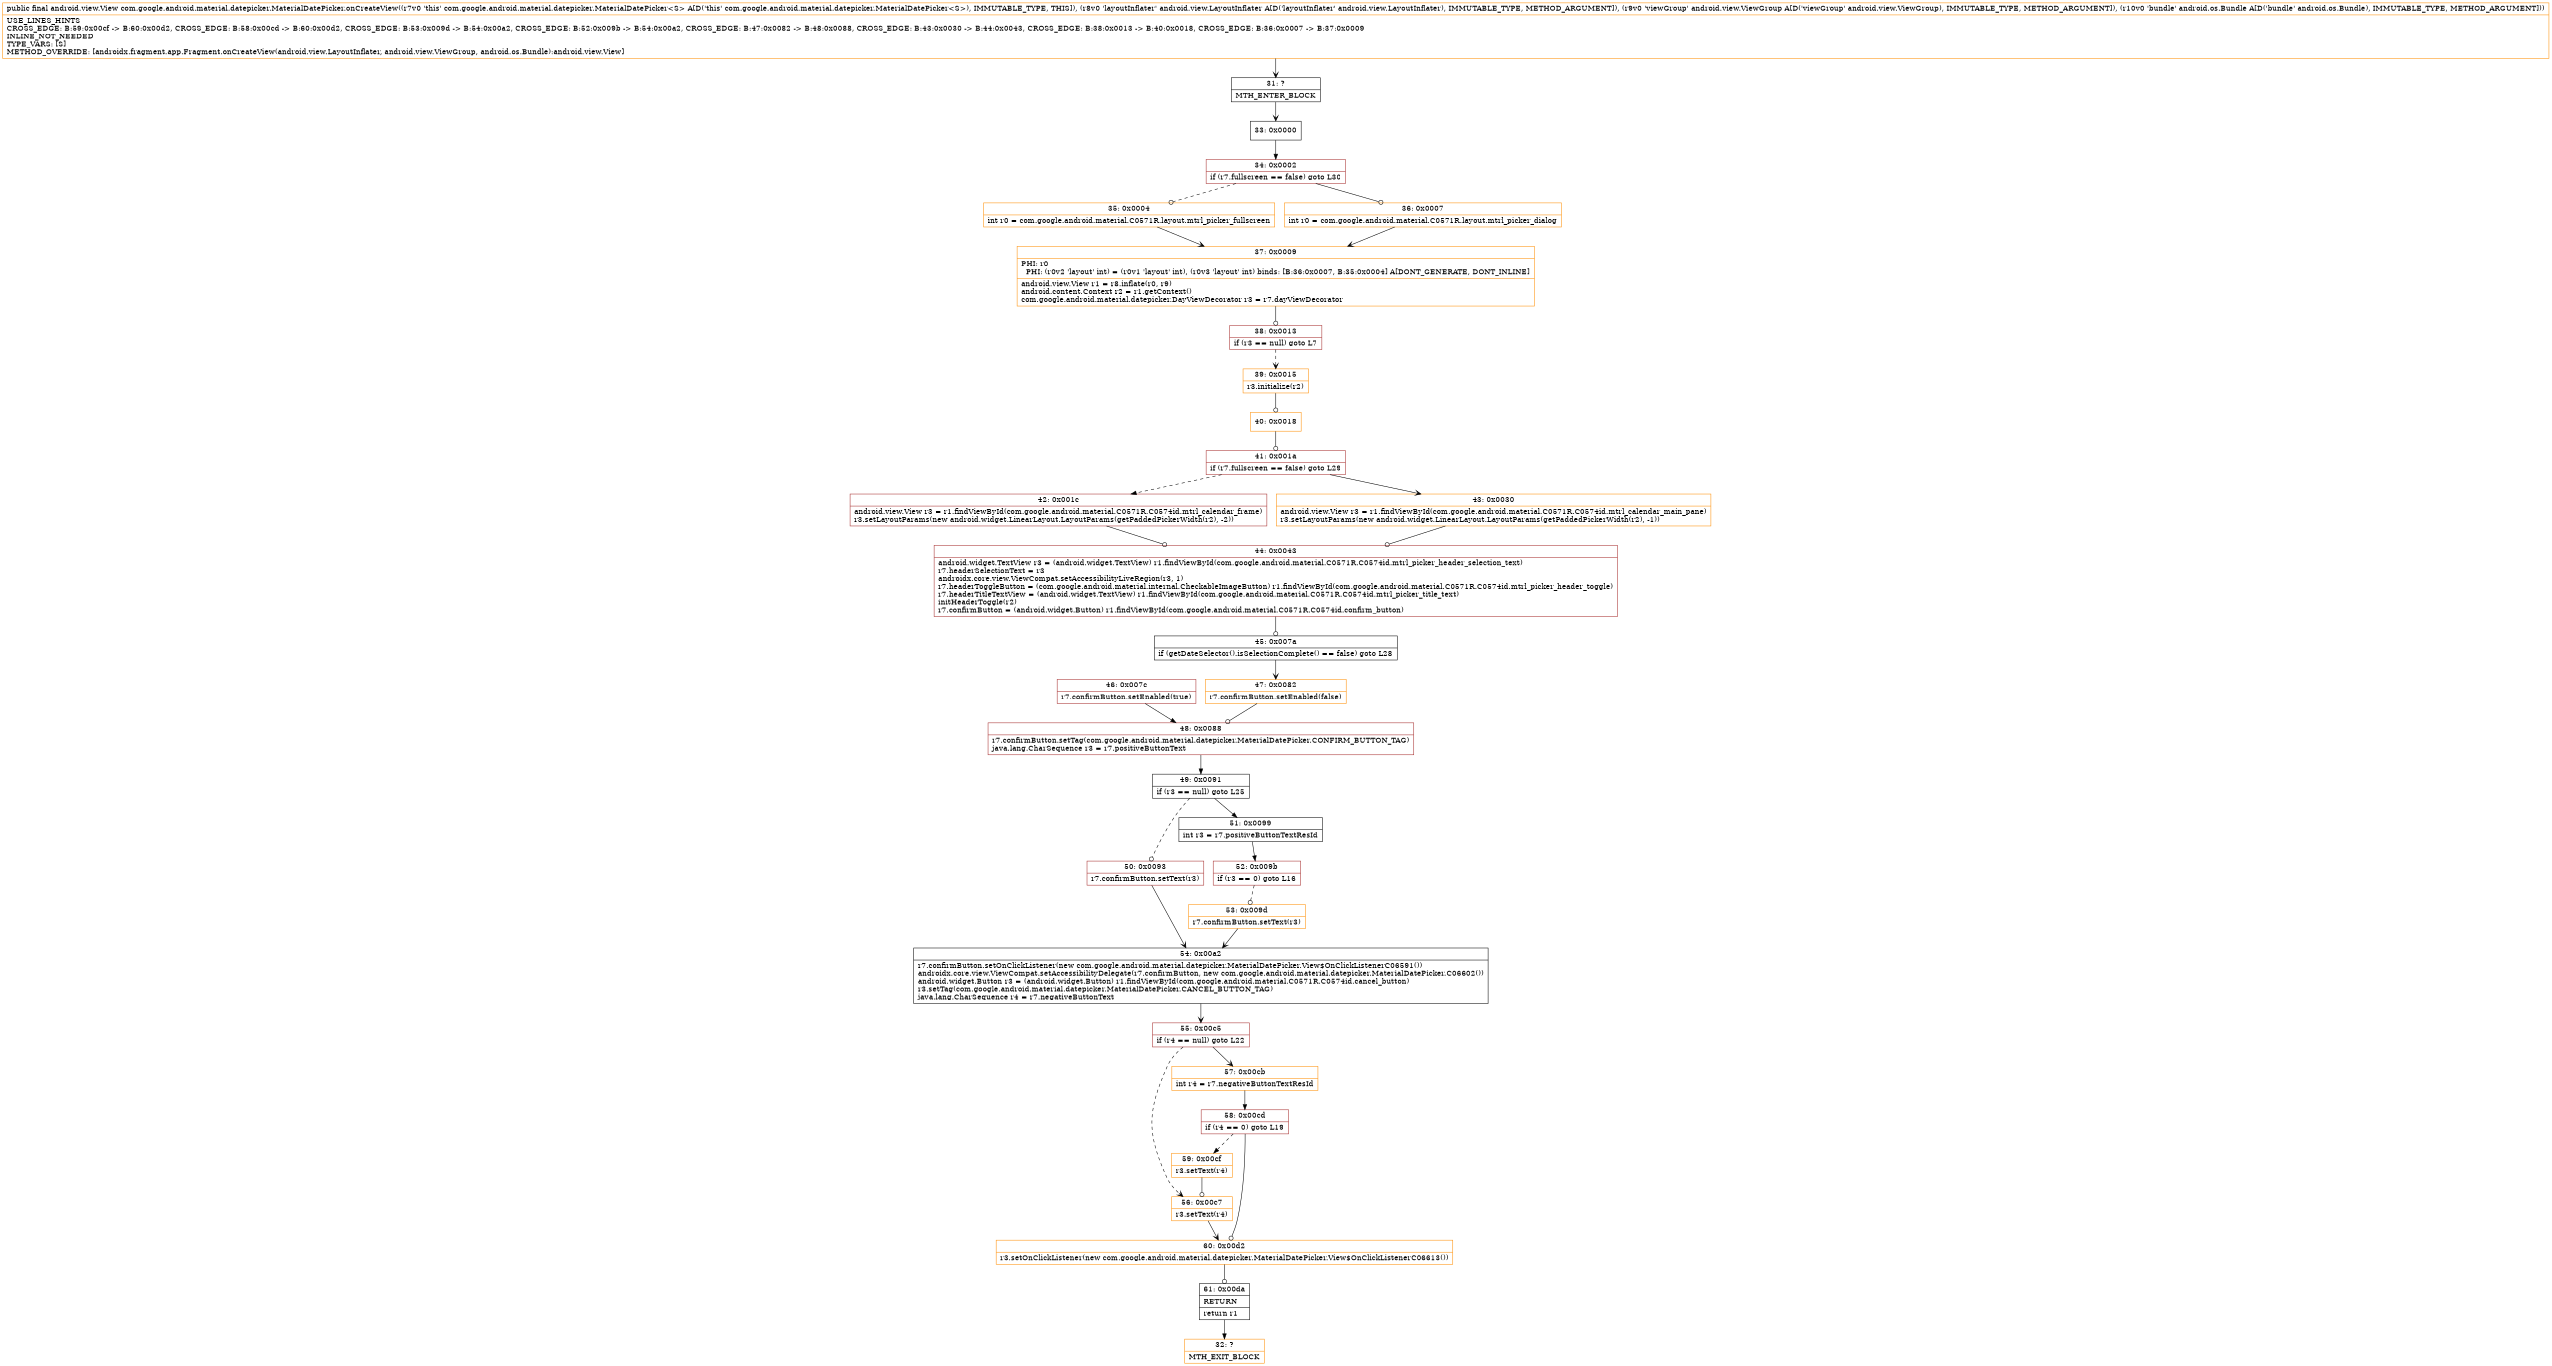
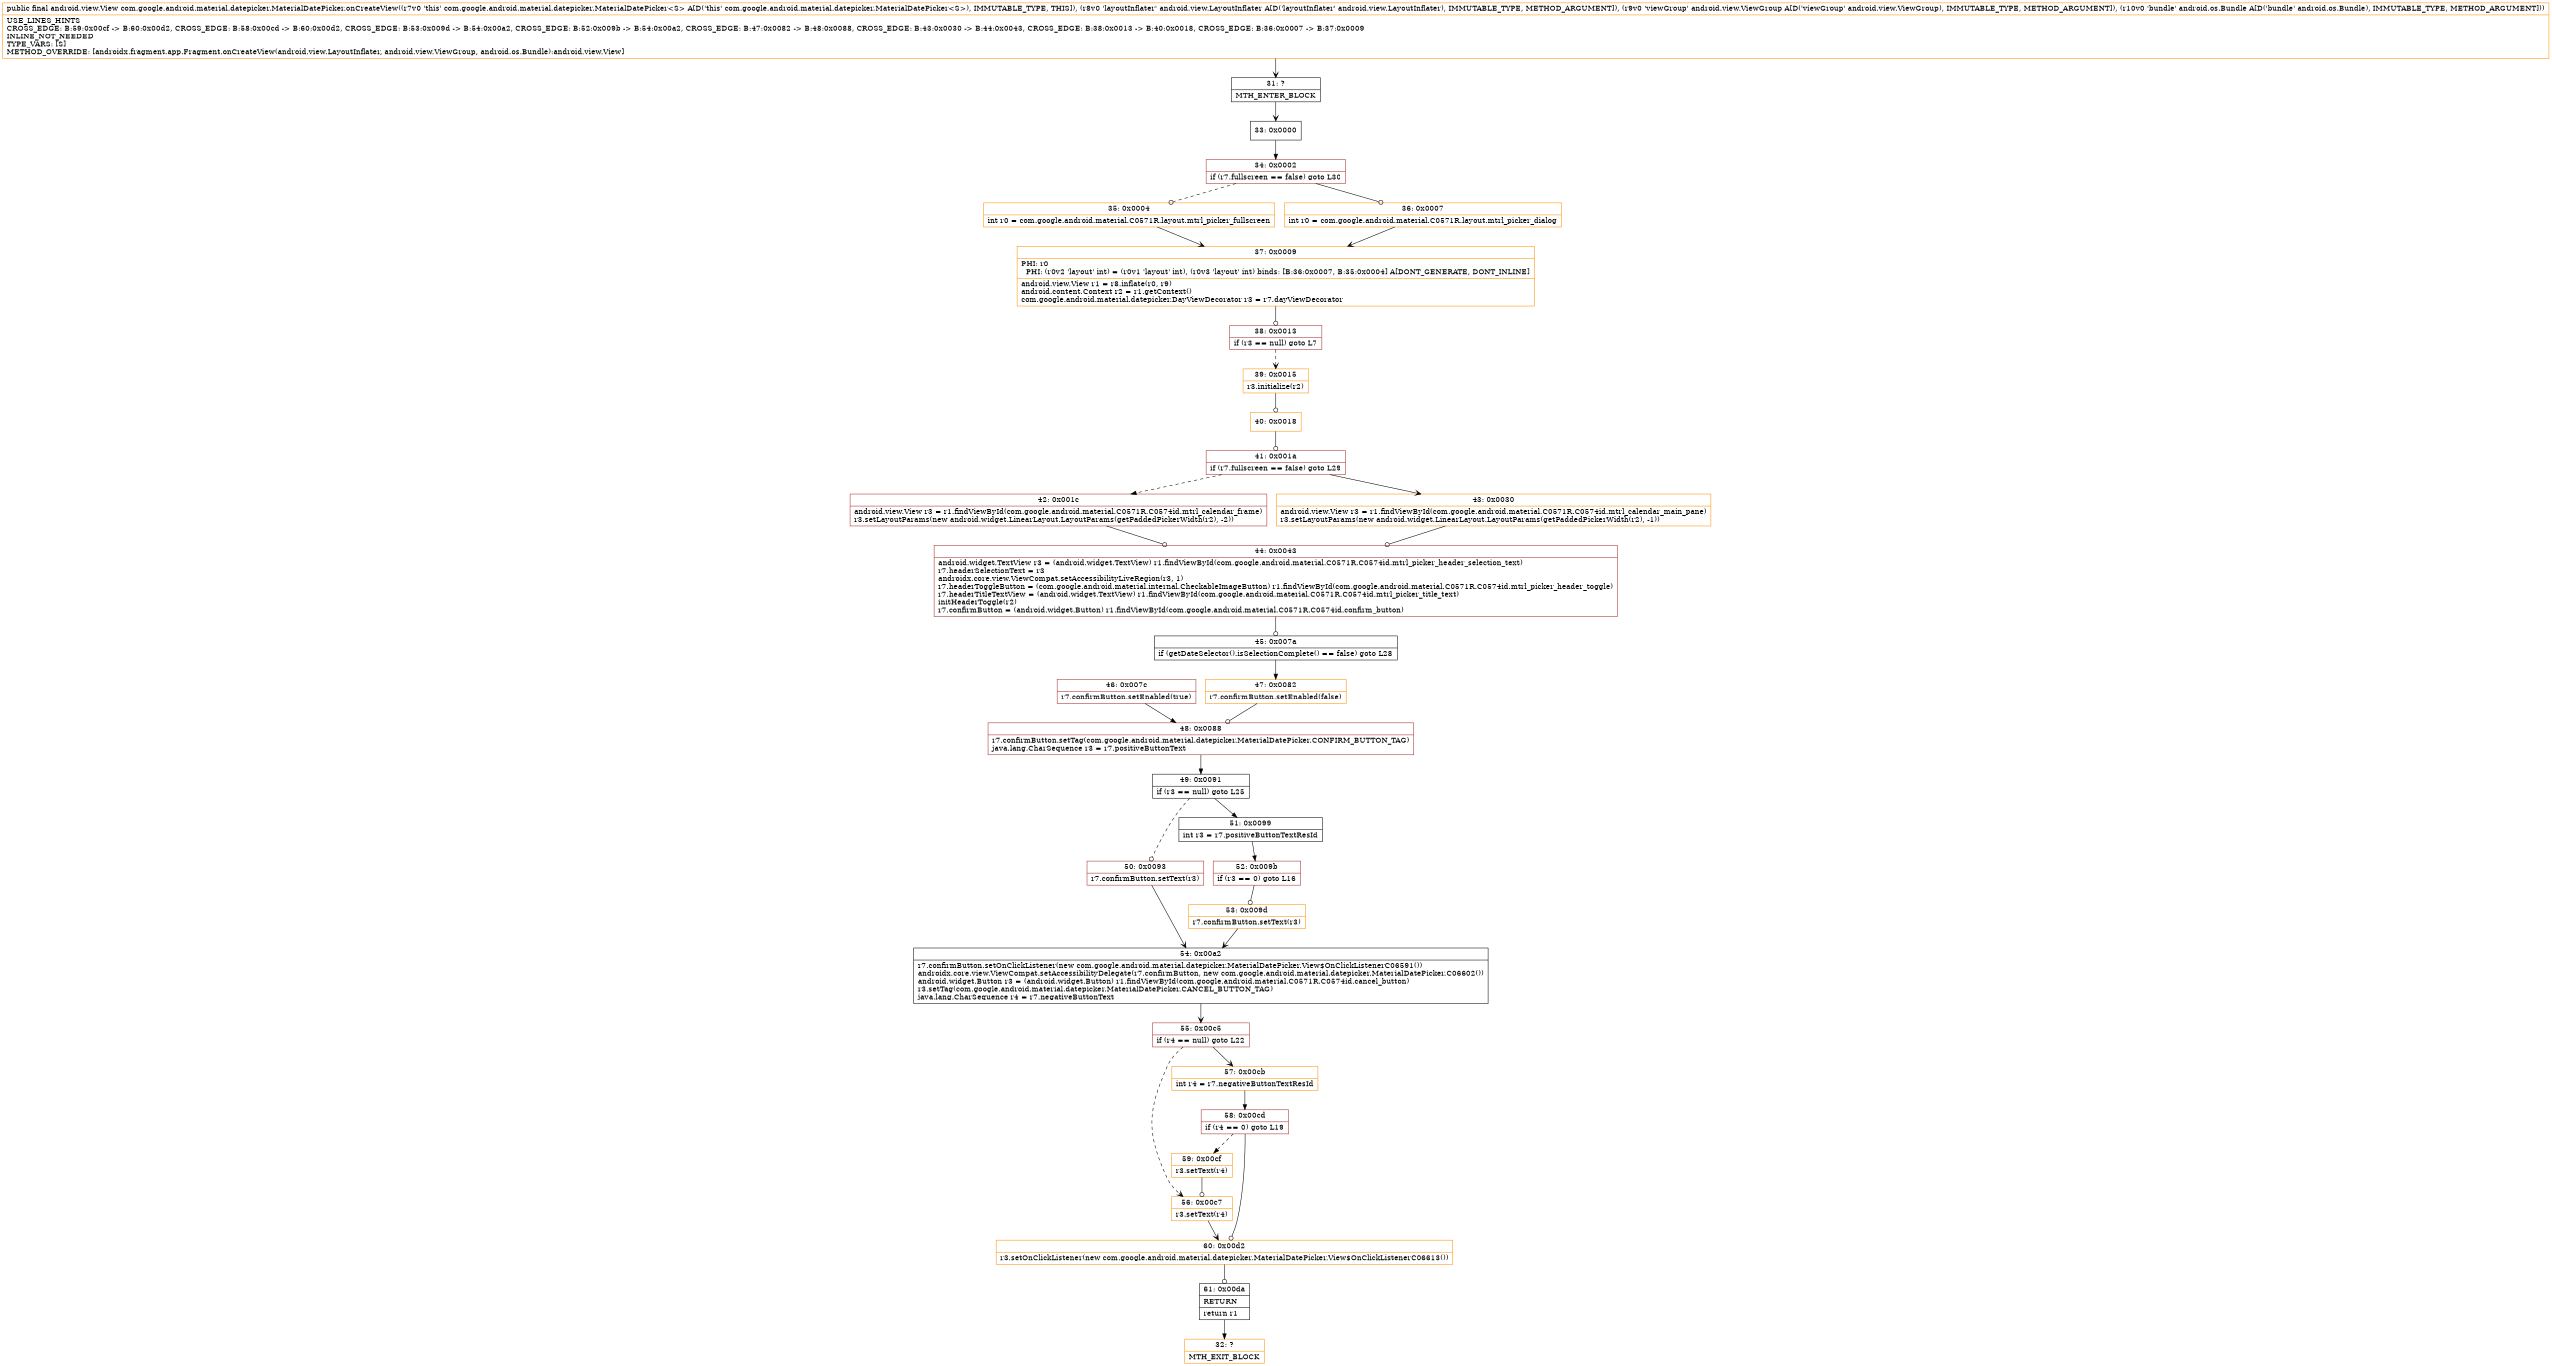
edge "45: 0x007a" -> "47: 0x0082": arrowhead vee -> normal
edge "52: 0x009b" -> "53: 0x009d": style dashed -> solid
